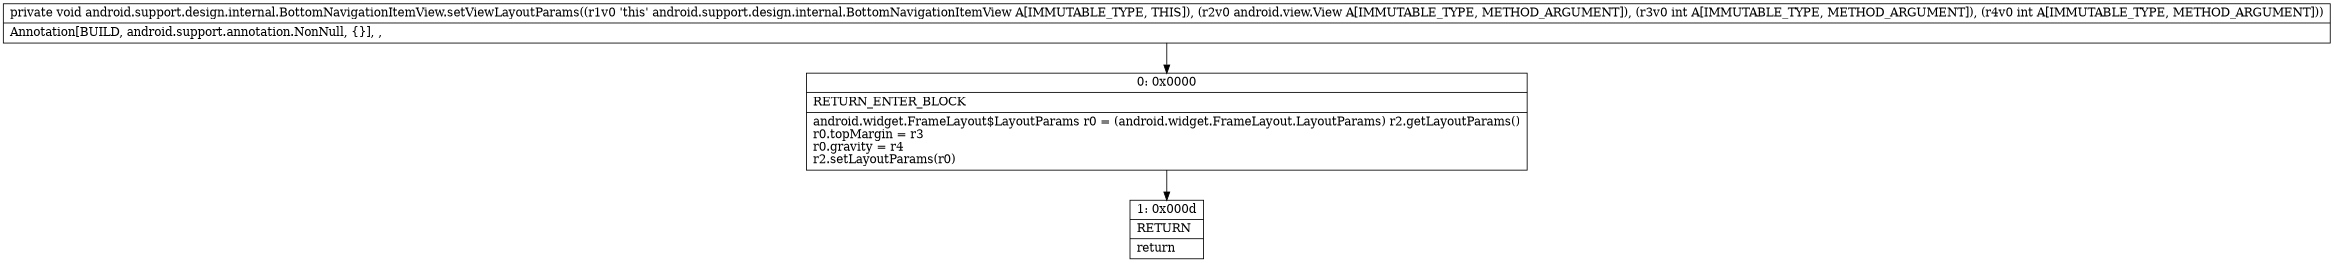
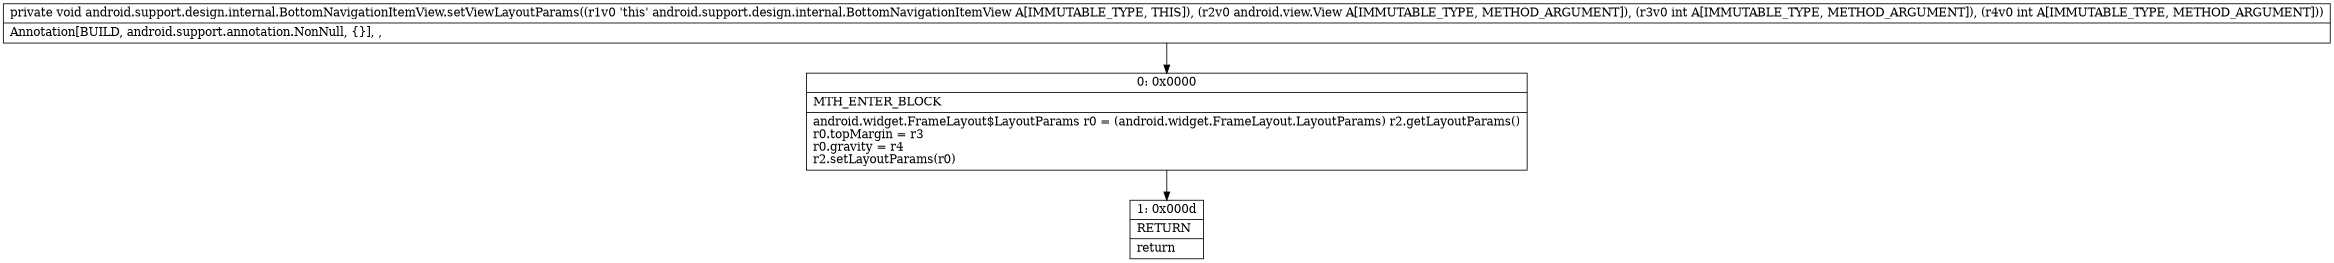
node "0: 0x0000": text "RETURN_ENTER_BLOCK" -> "MTH_ENTER_BLOCK"
